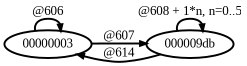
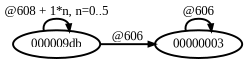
edge "00000003" -> "000009db": removed, label "@607"
edge "000009db" -> "00000003": label "@614" -> "@606"
